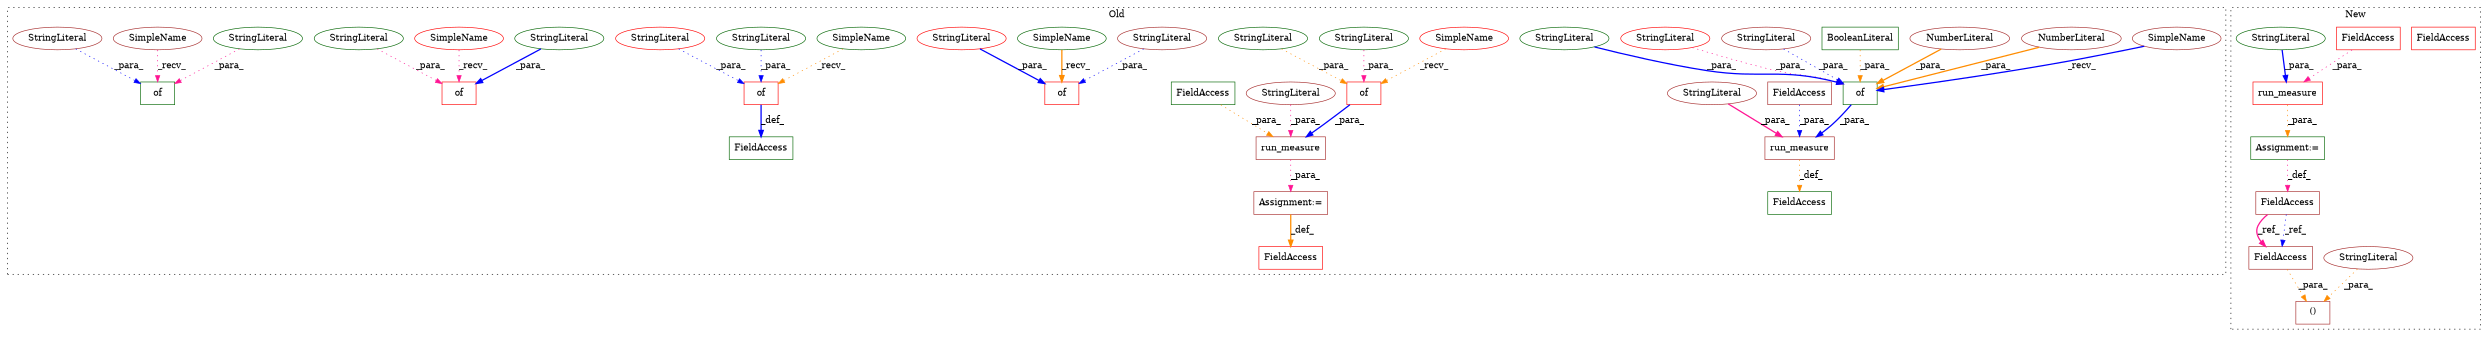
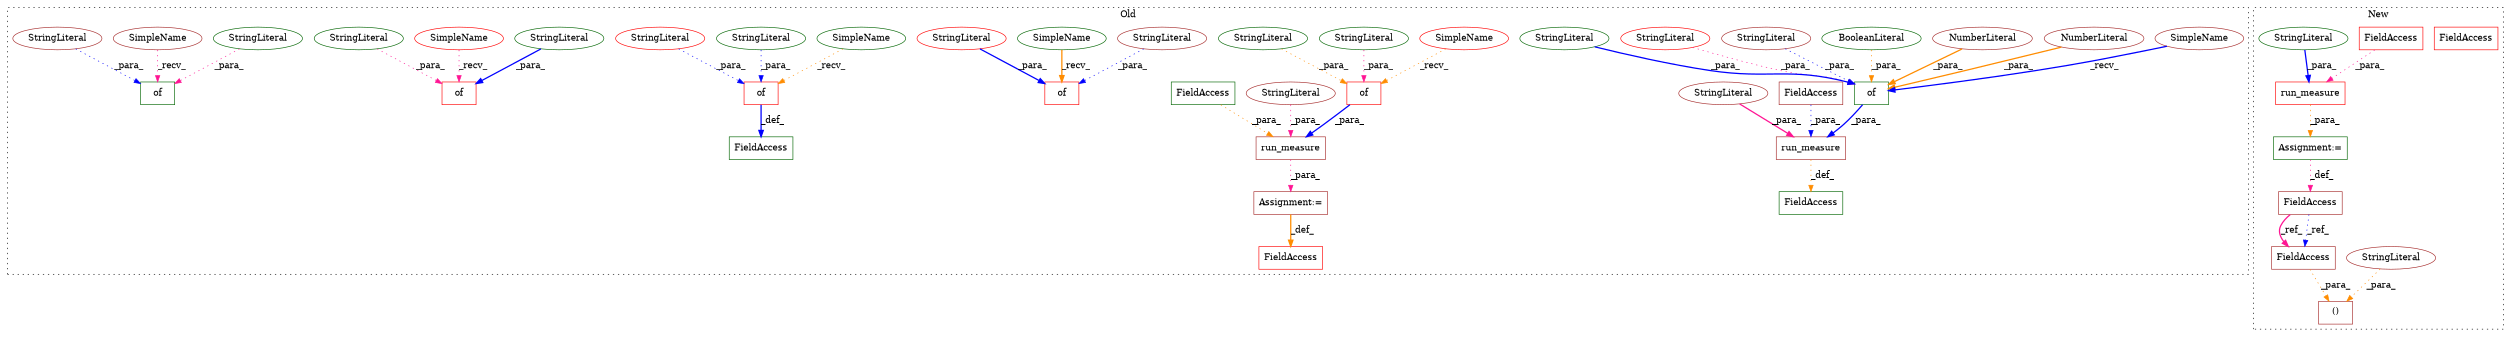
node "BooleanLiteral": shape box -> ellipse
